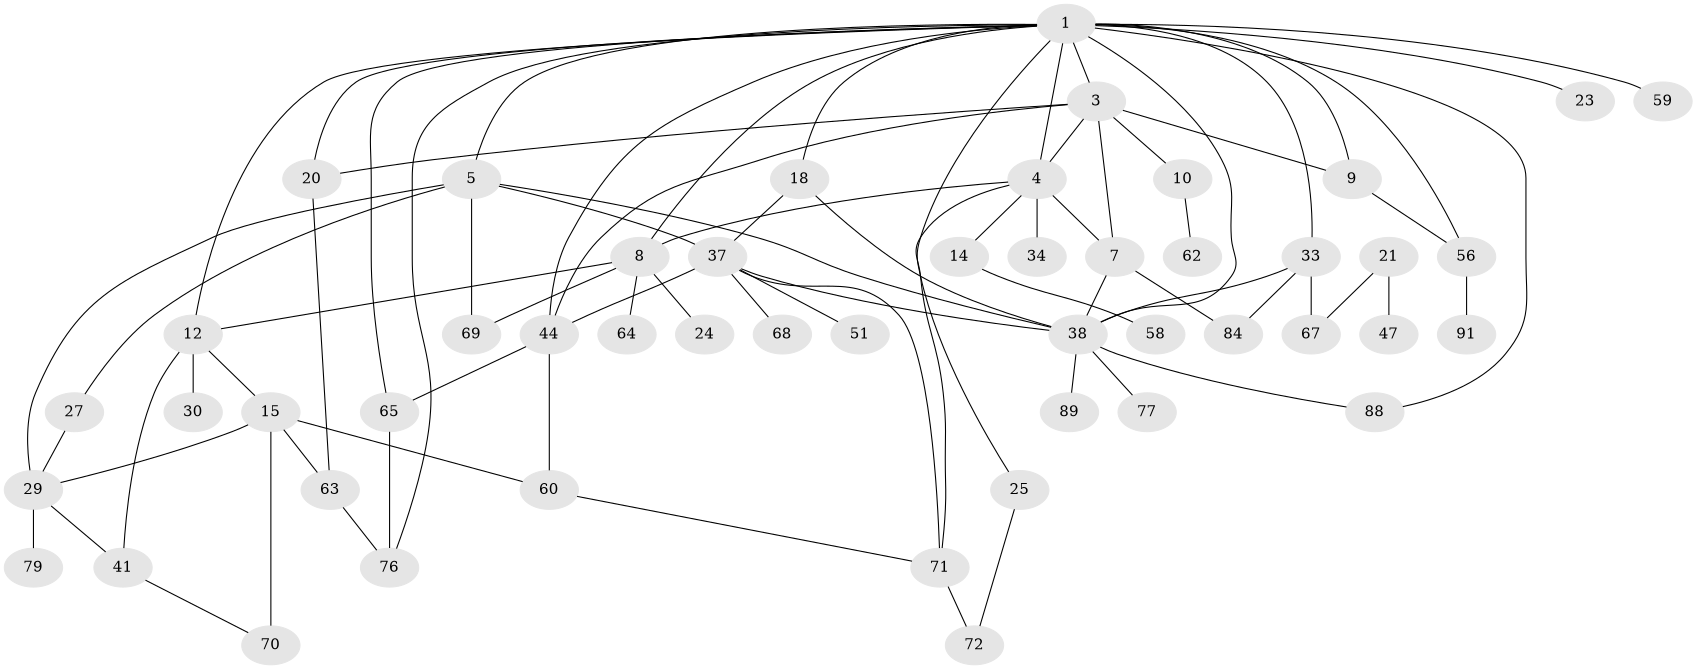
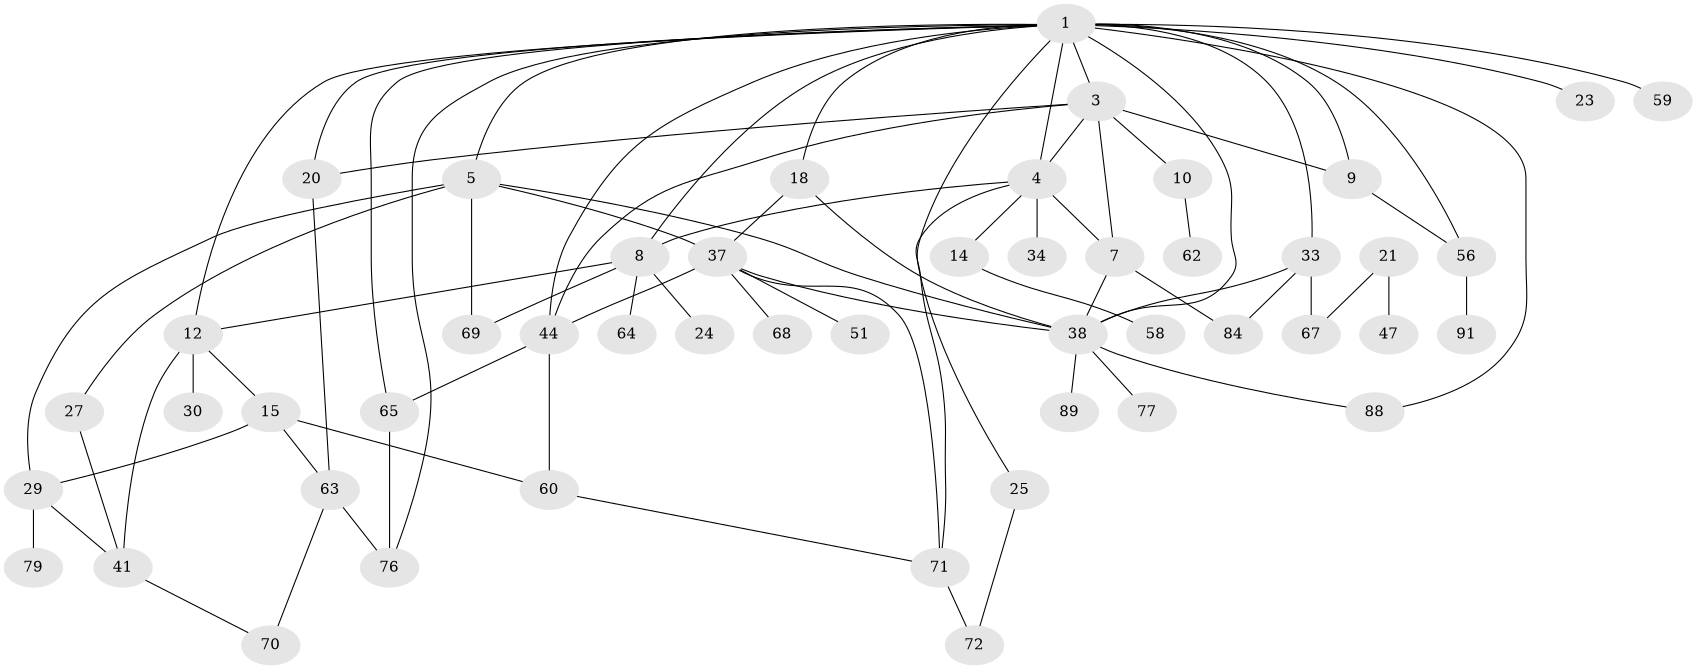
edge "27" -- "29": now "27" -- "41"
edge "15" -- "70": now "63" -- "70"
